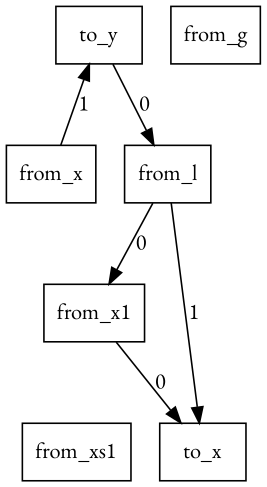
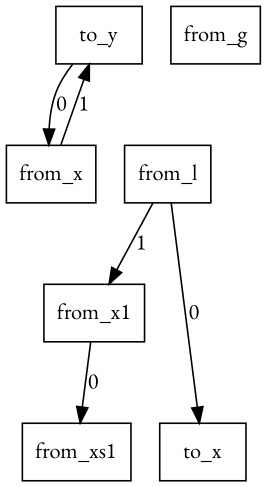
edge "to_y" -> "from_l": now "to_y" -> "from_x"
edge "from_l" -> "from_x1": label "0" -> "1"
edge "from_l" -> "to_x": label "1" -> "0"
edge "from_x1" -> "to_x": now "from_x1" -> "from_xs1"
